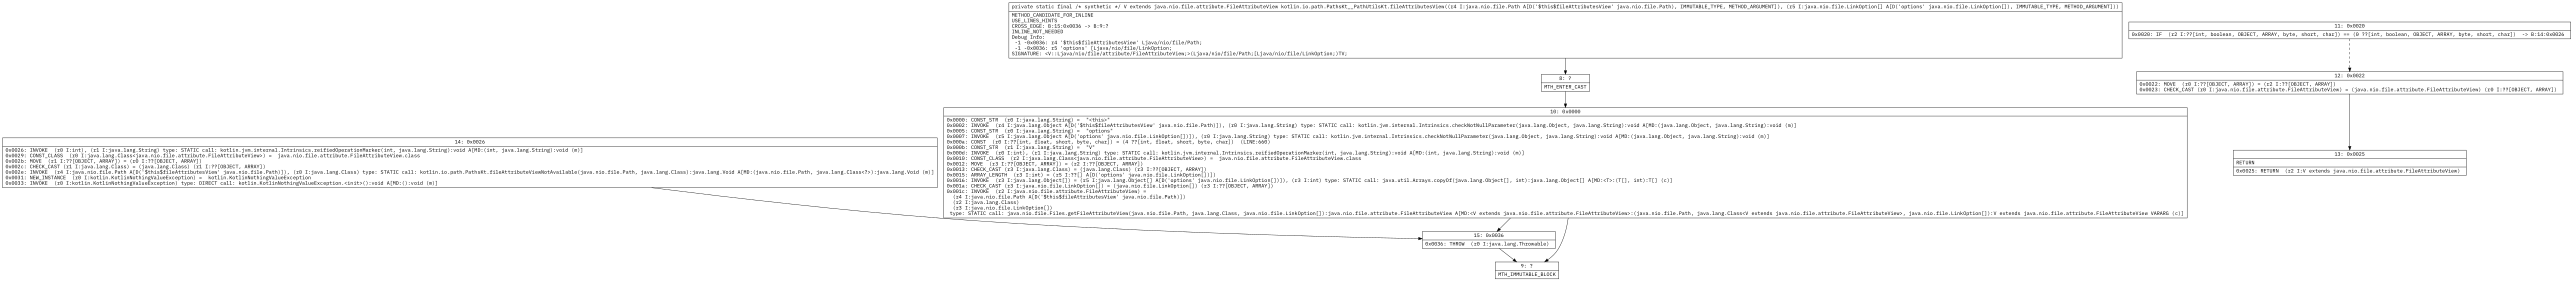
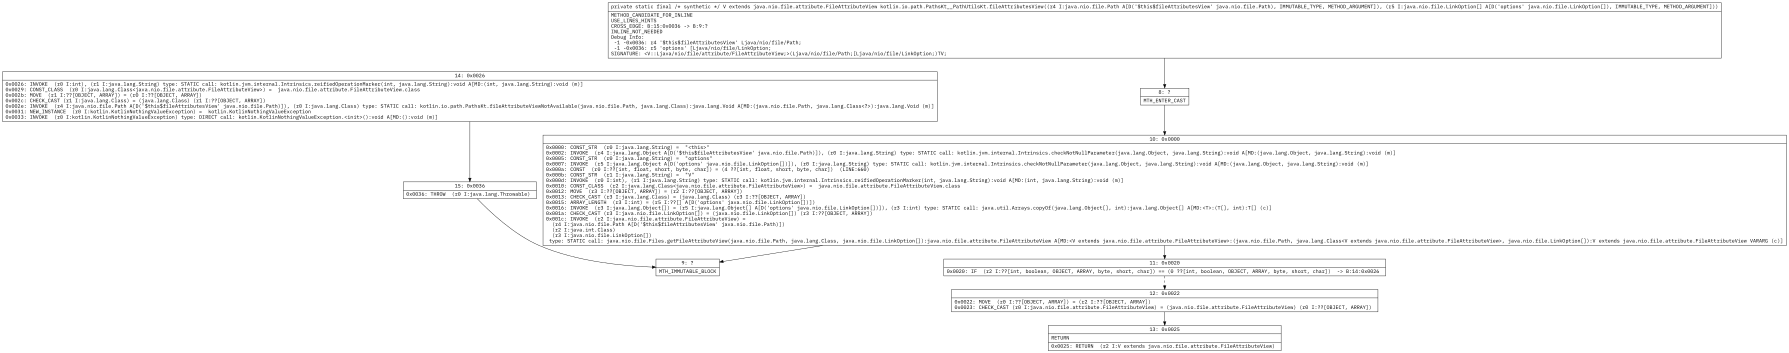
node "10: 0x0000": text "(r2 I:java.lang.Class)" -> "(r2 I:java.int.Class)"
edge "10: 0x0000" -> "15: 0x0036": now "10: 0x0000" -> "11: 0x0020"
